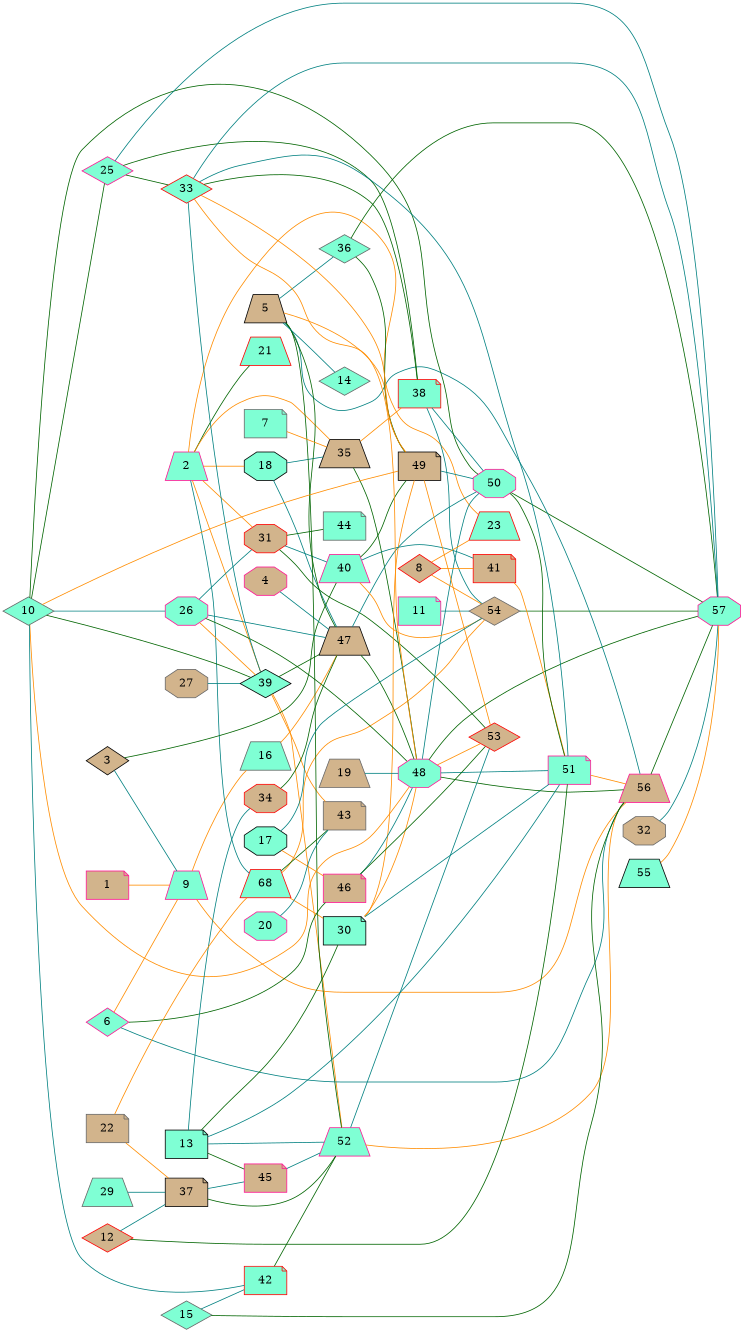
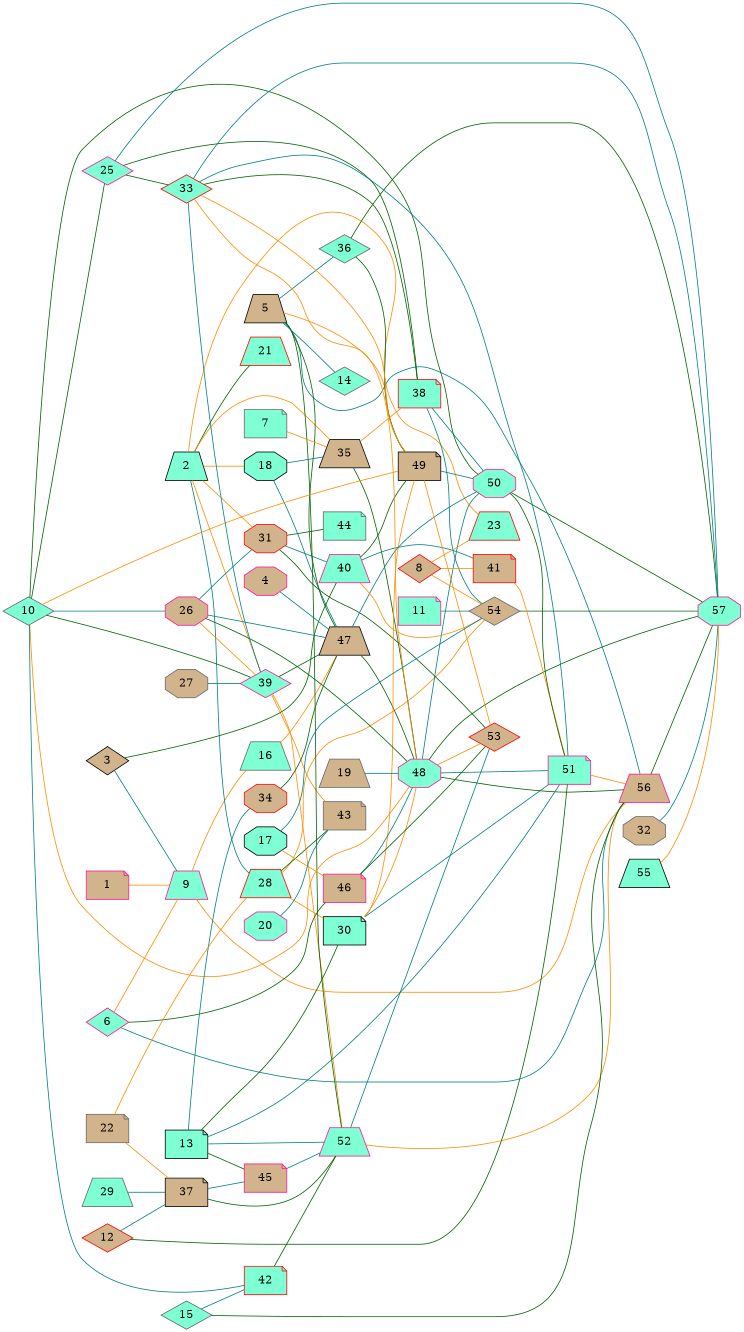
node "2": color deeppink -> black
node "26": fillcolor aquamarine -> tan
node "39": color black -> deeppink
node "68": label "68" -> "28"
